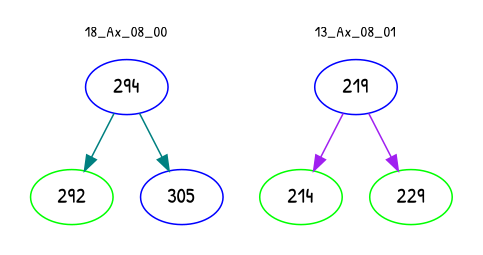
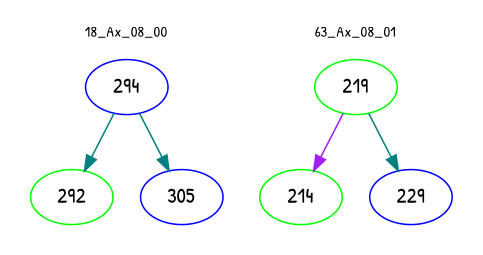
cluster "13_Ax_08_01": label "13_Ax_08_01" -> "63_Ax_08_01"
node "219": color blue -> green
edge "219" -> "229": color purple -> teal
node "229": color green -> blue
